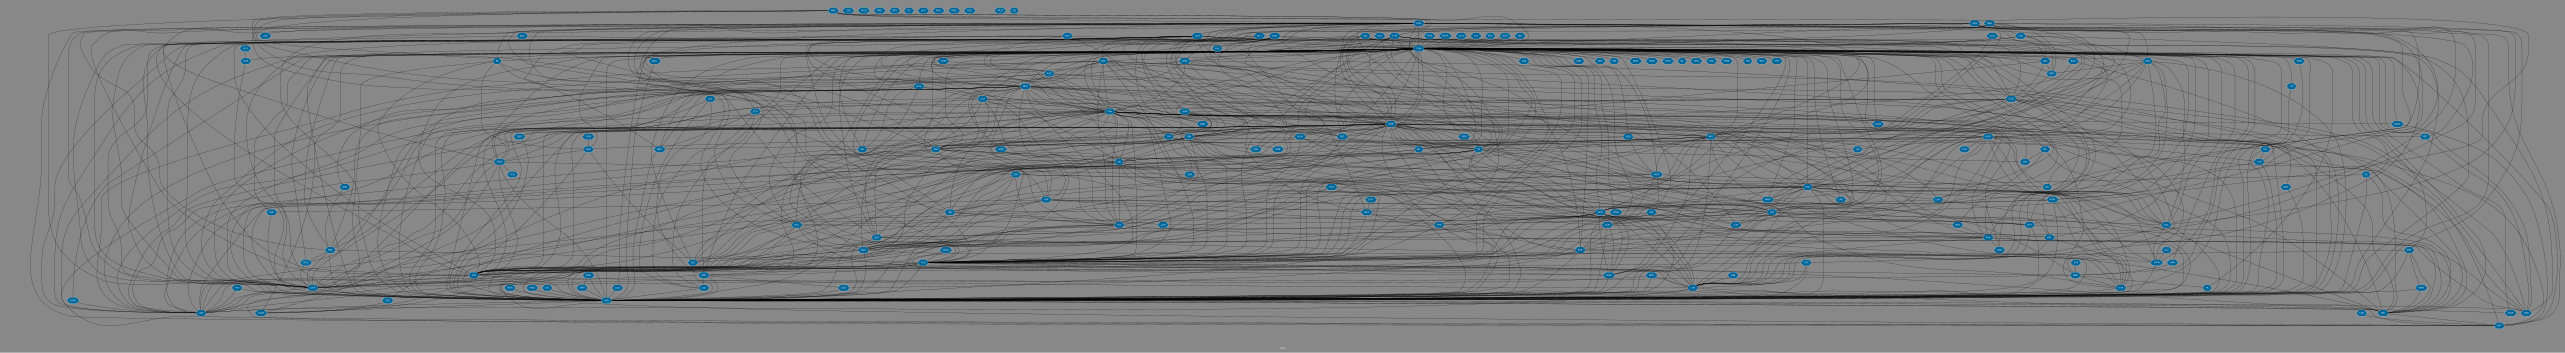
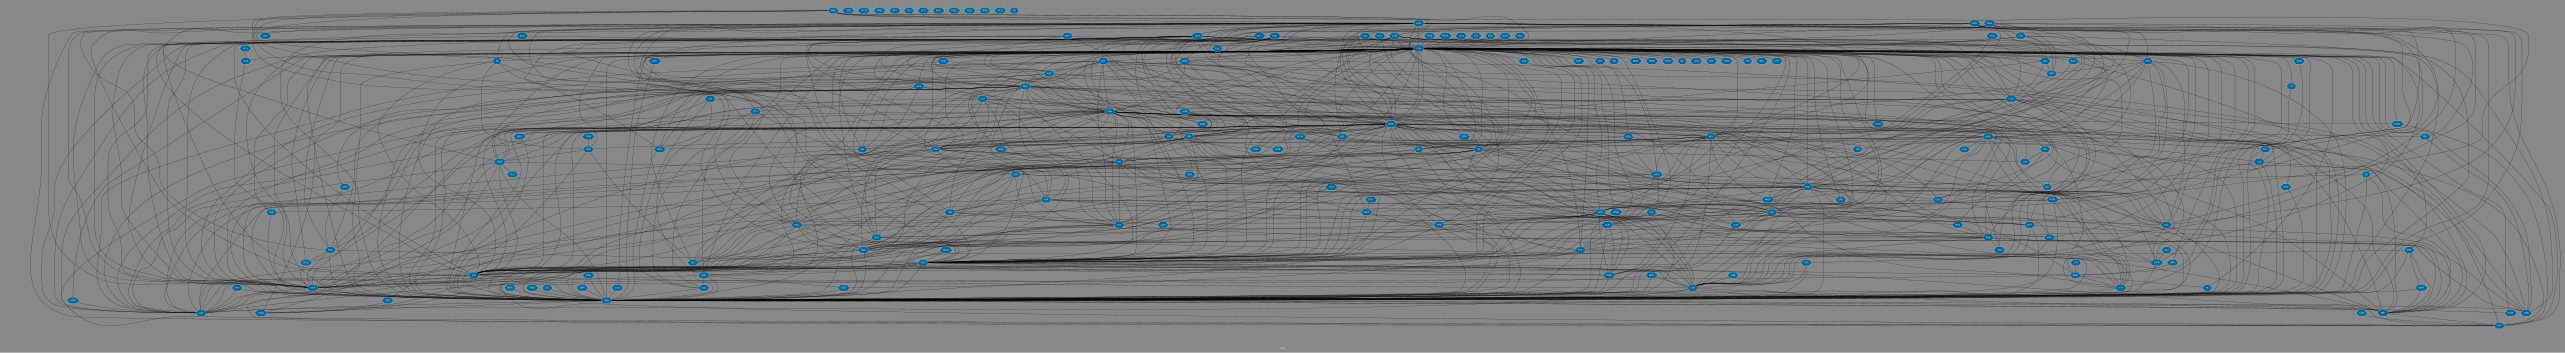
node "BRB": added
